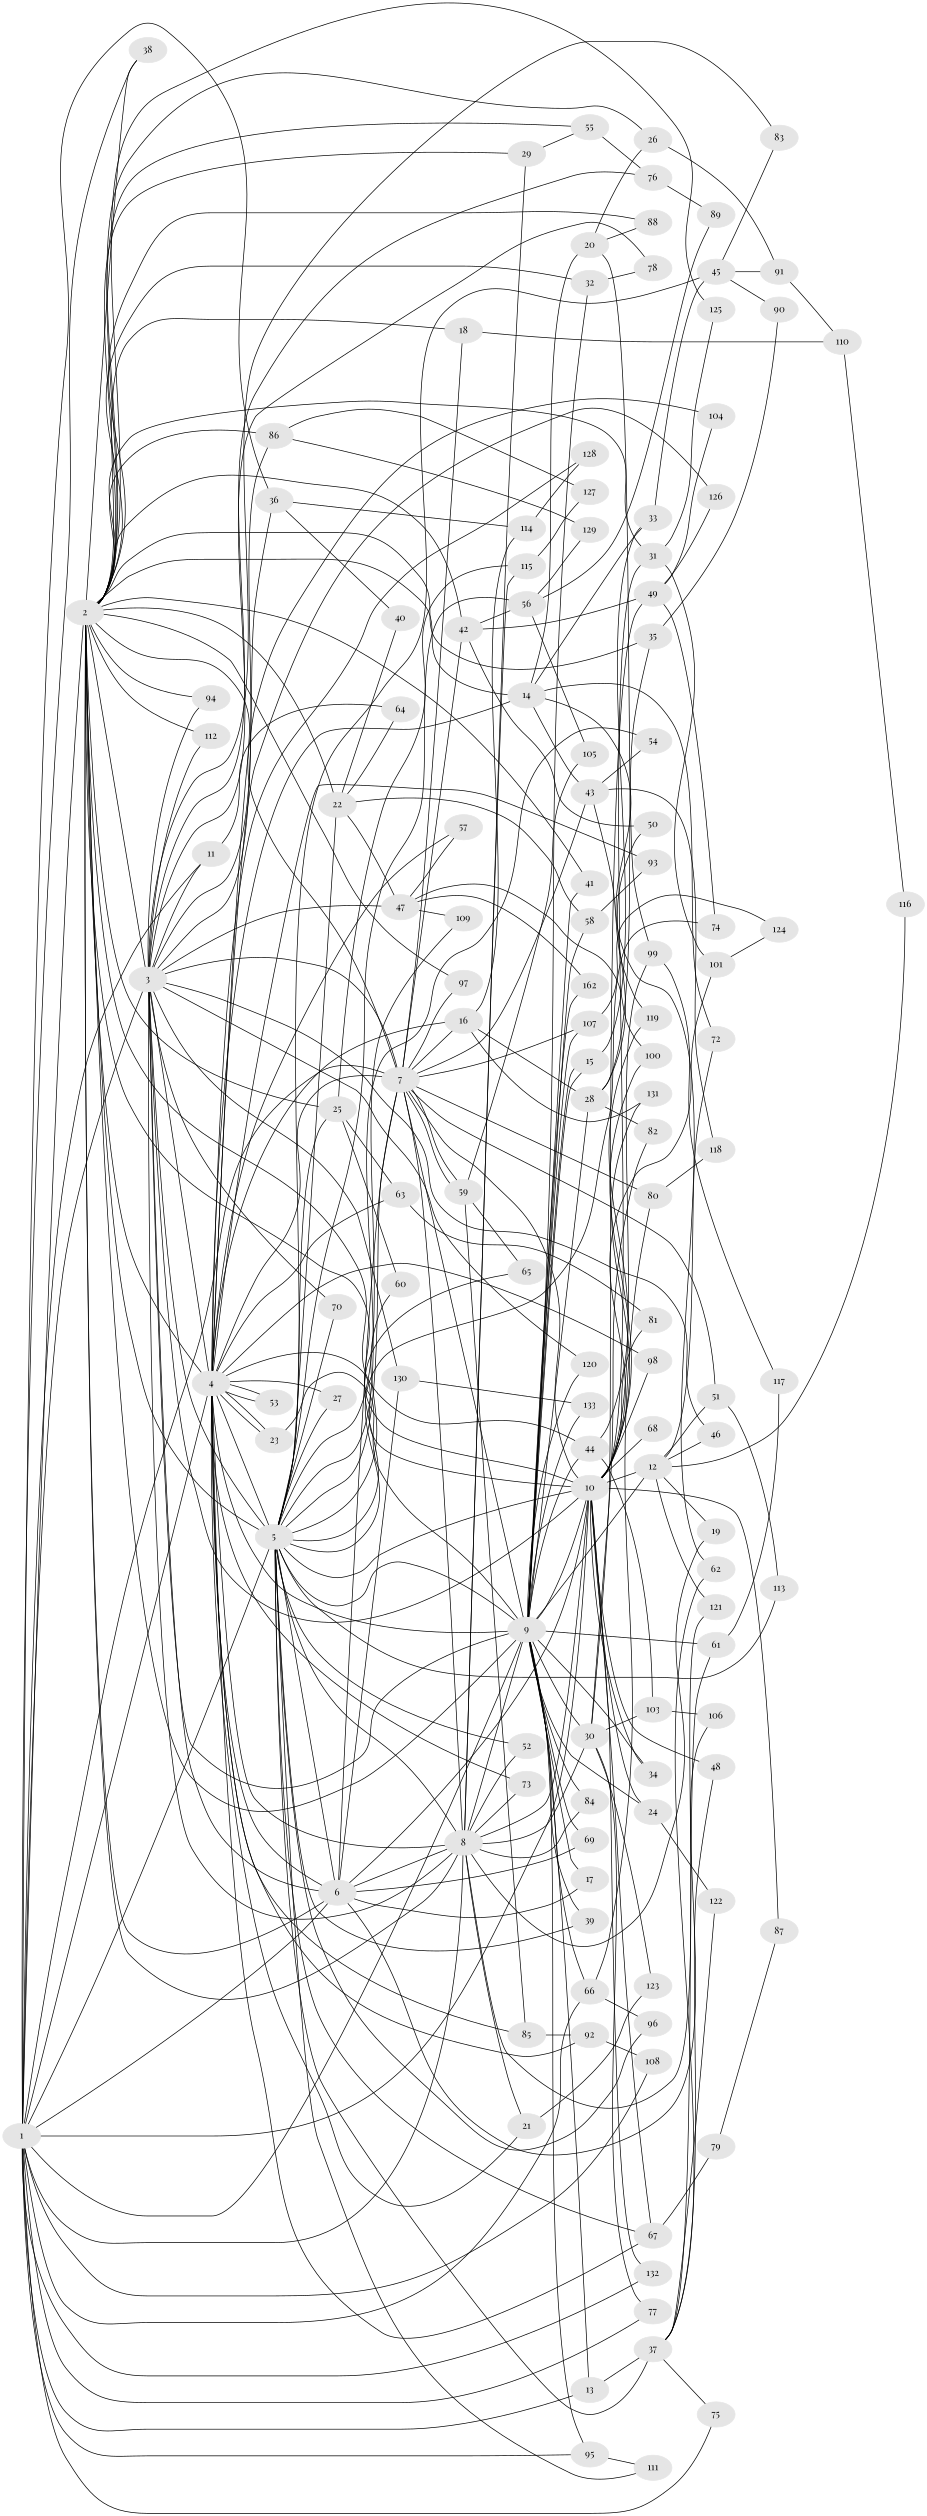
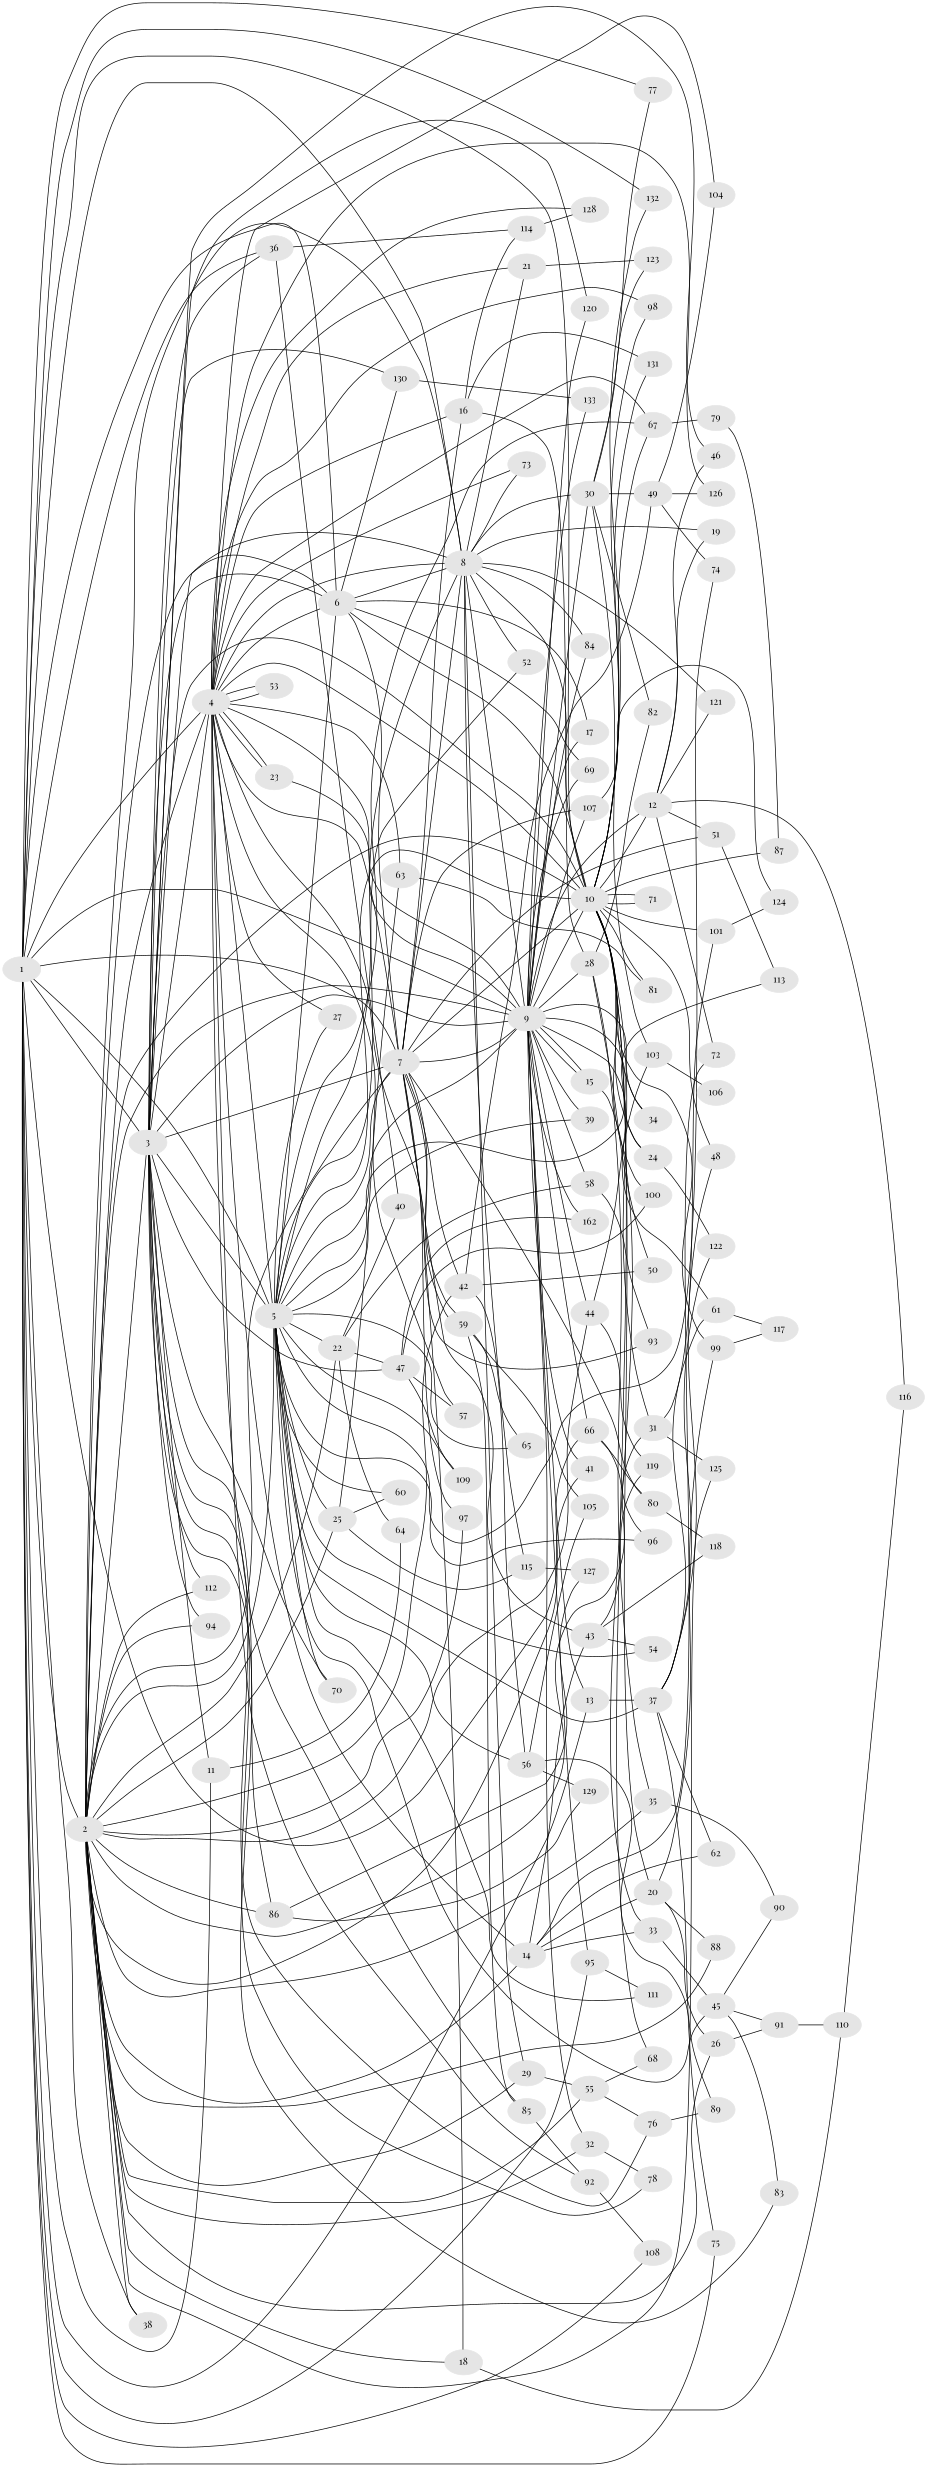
node "71": added
edge "10" -- "20": added
edge "68" -- "55": added
edge "106" -- "6": removed
